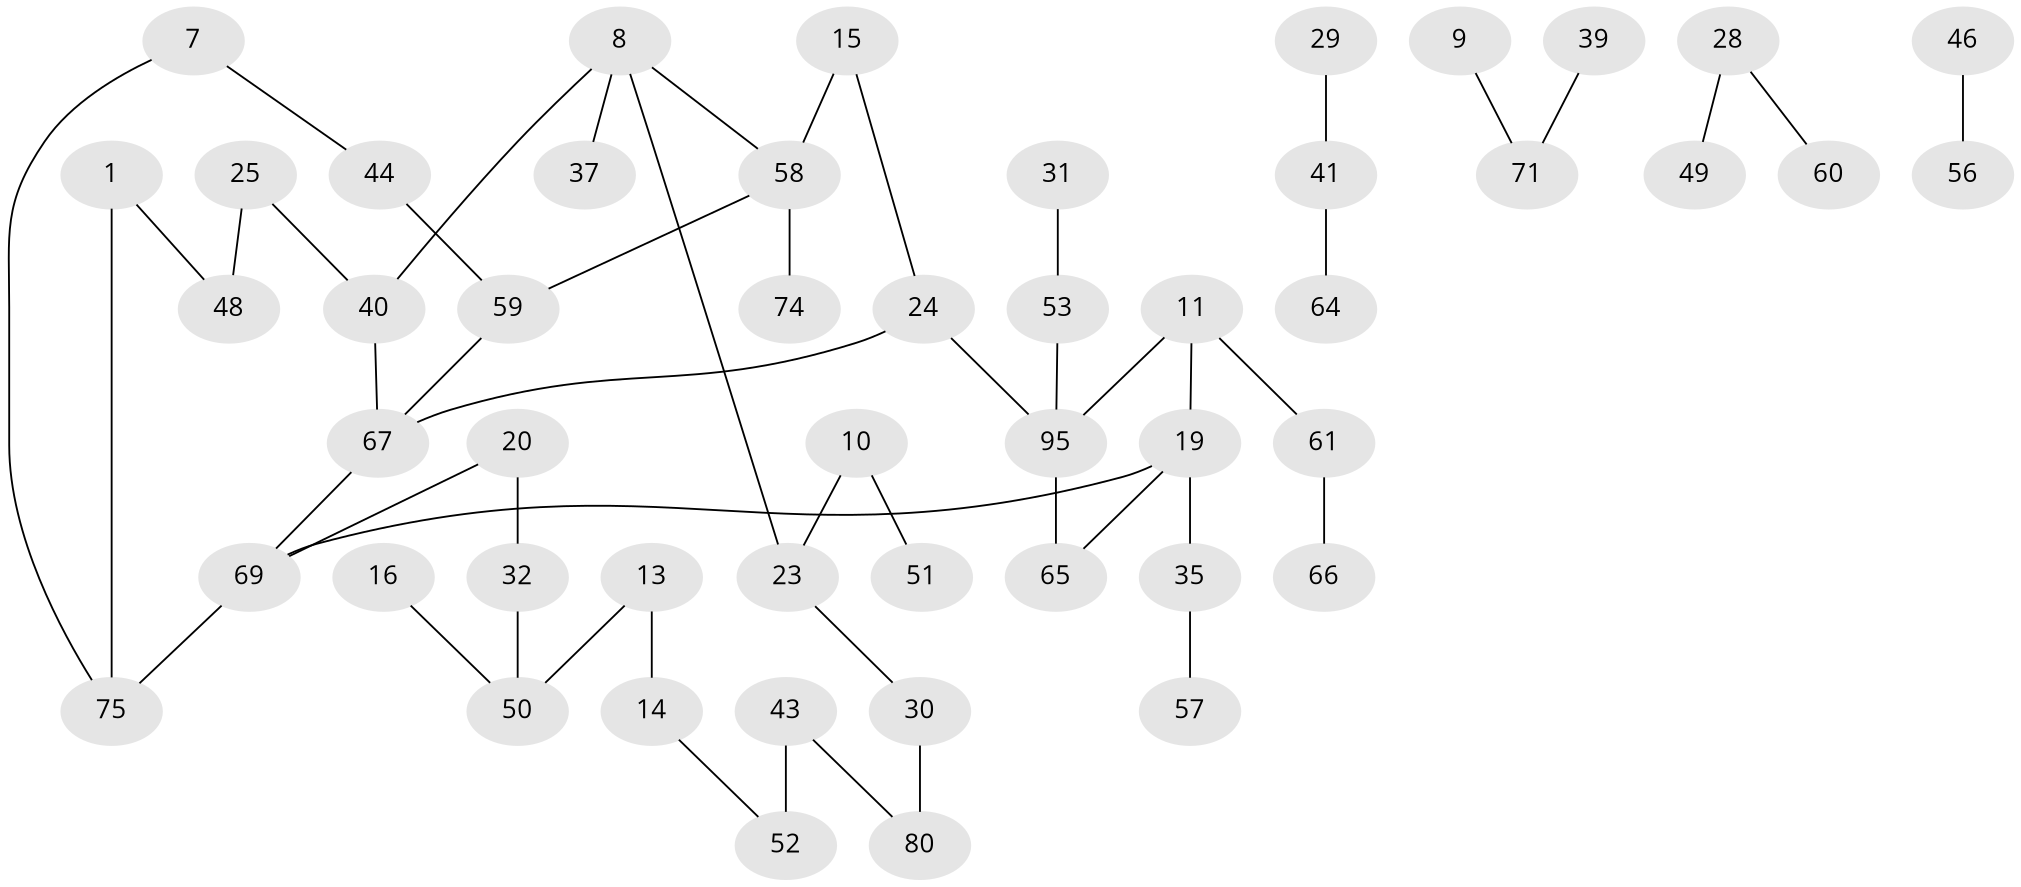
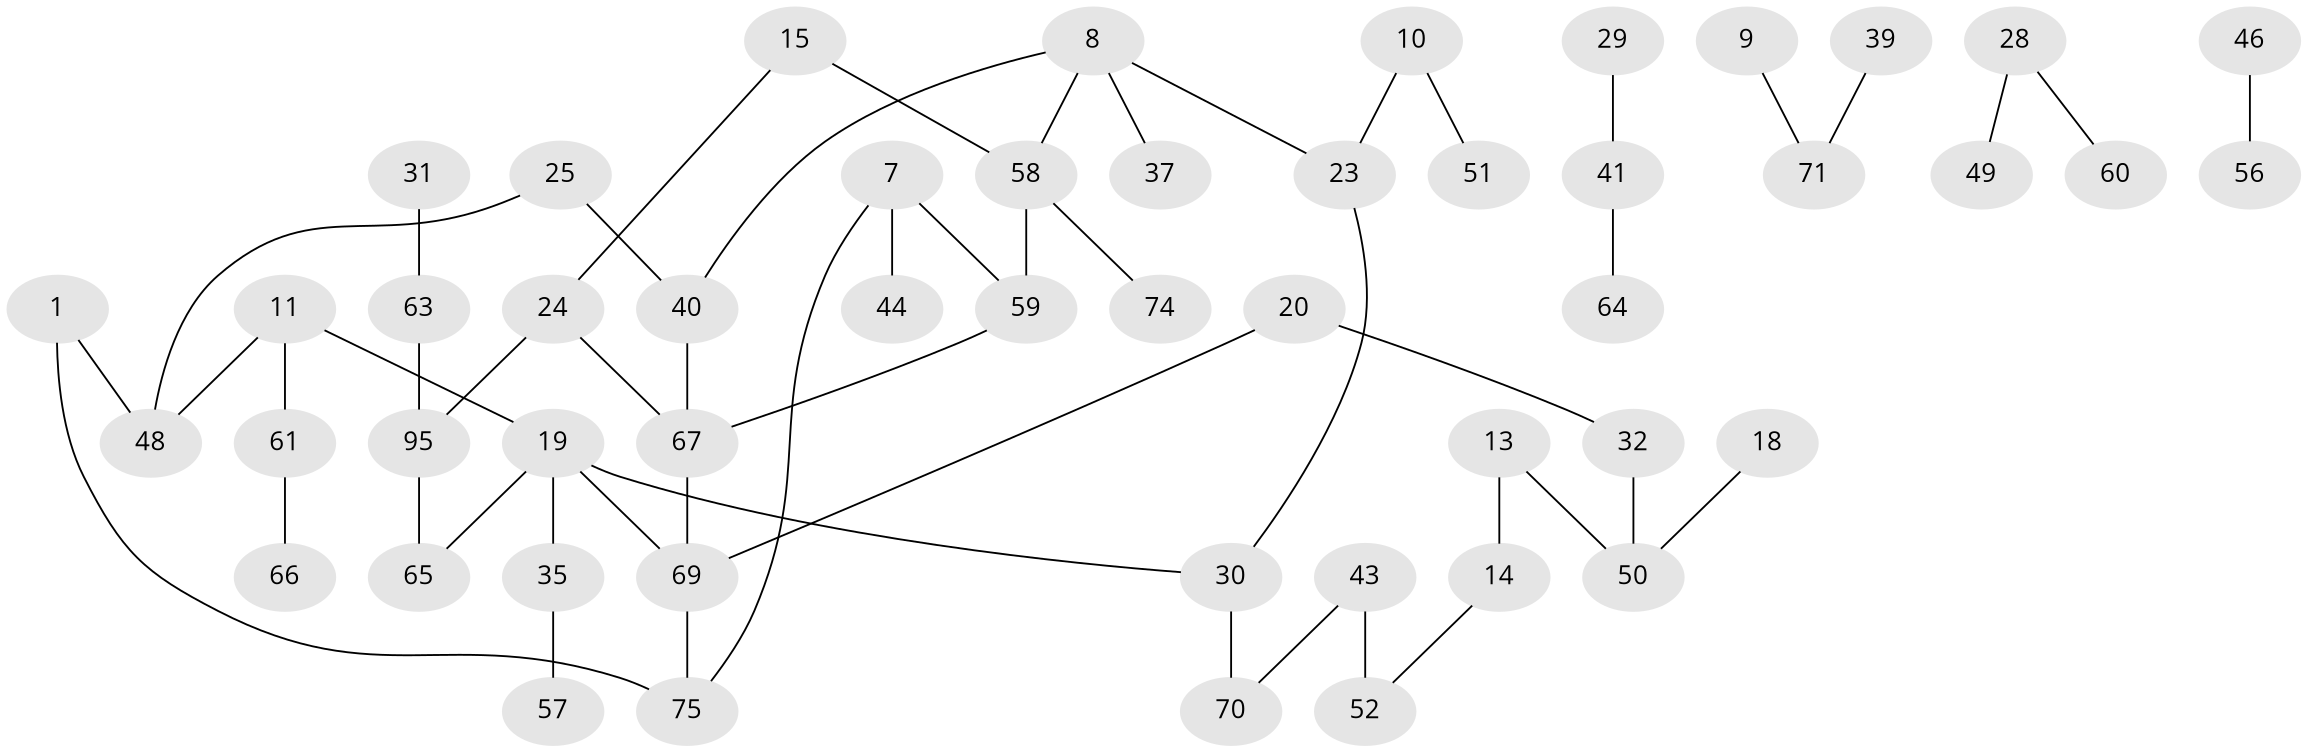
edge "44" -- "59": now "7" -- "59"
node "53": label "53" -> "63"
edge "11" -- "95": now "11" -- "48"
edge "19" -- "30": added
node "16": label "16" -> "18"
node "80": label "80" -> "70"
